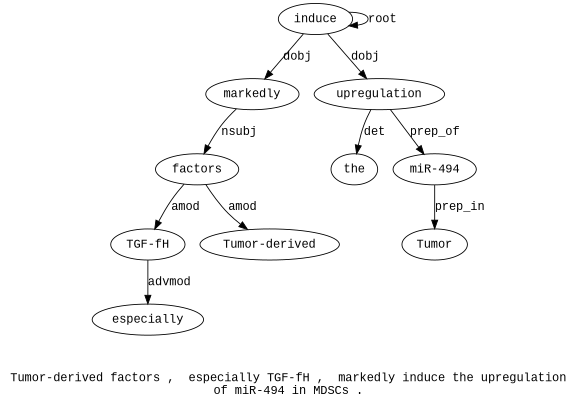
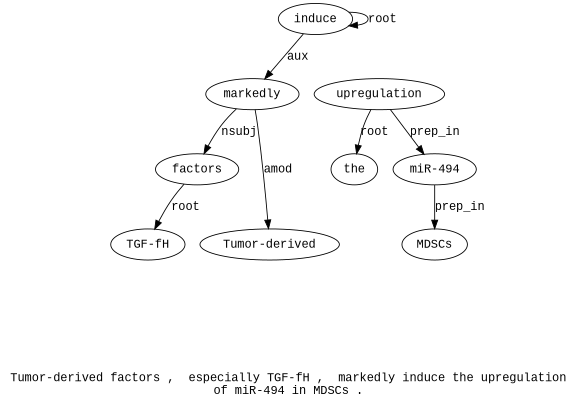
edge "induce" -> "upregulation": removed, label "dobj"
edge "induce" -> "markedly": label "dobj" -> "aux"
edge "upregulation" -> "the": label "det" -> "root"
edge "upregulation" -> "miR-494": label "prep_of" -> "prep_in"
edge "factors" -> "Tumor-derived": now "markedly" -> "Tumor-derived"
edge "factors" -> "TGF-fH": label "amod" -> "root"
node "Tumor": label "Tumor" -> "MDSCs"
node "especially": removed
